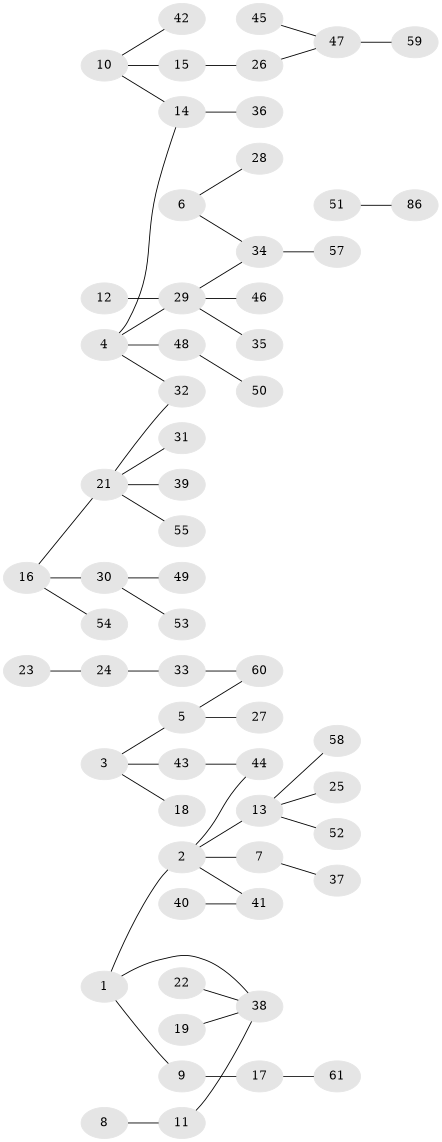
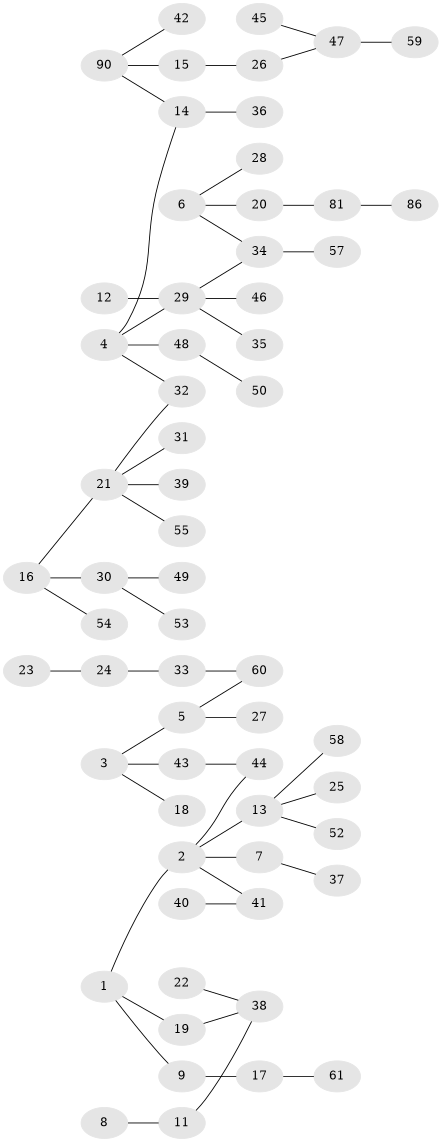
node "10": label "10" -> "90"
node "20": added
node "51": label "51" -> "81"
edge "1" -- "38": now "1" -- "19"
